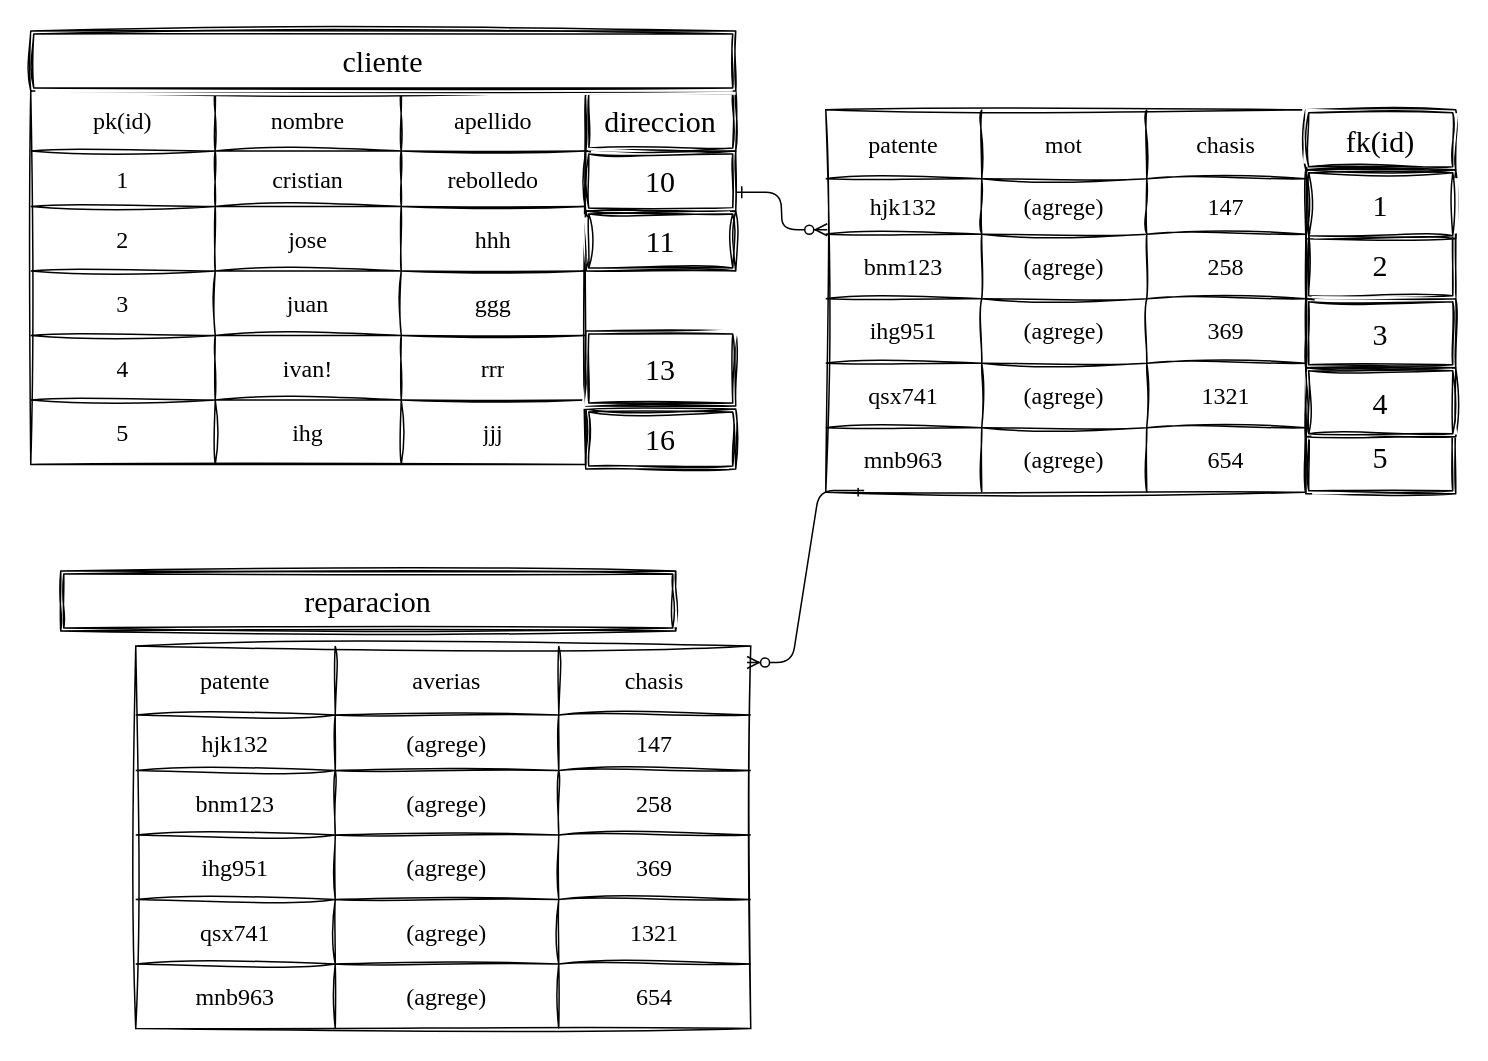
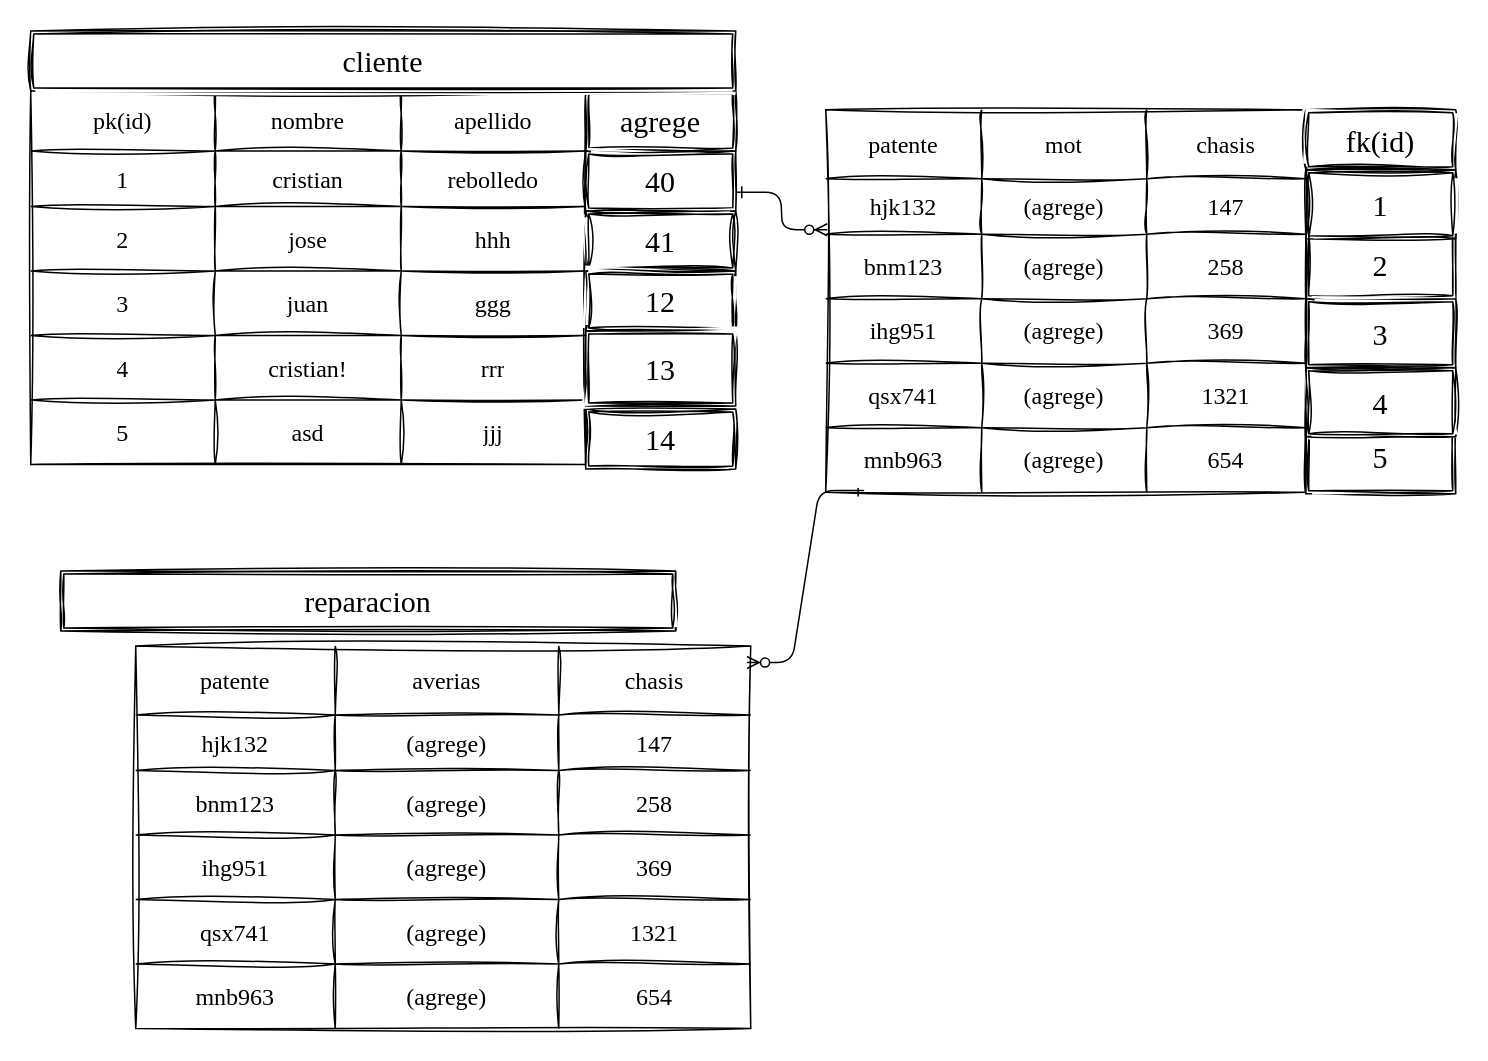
node "direccion": label "direccion" -> "agrege"
node "10": label "10" -> "40"
node "11": label "11" -> "41"
node "12": added
node "ivan!": label "ivan!" -> "cristian!"
node "ihg": label "ihg" -> "asd"
node "16": label "16" -> "14"
